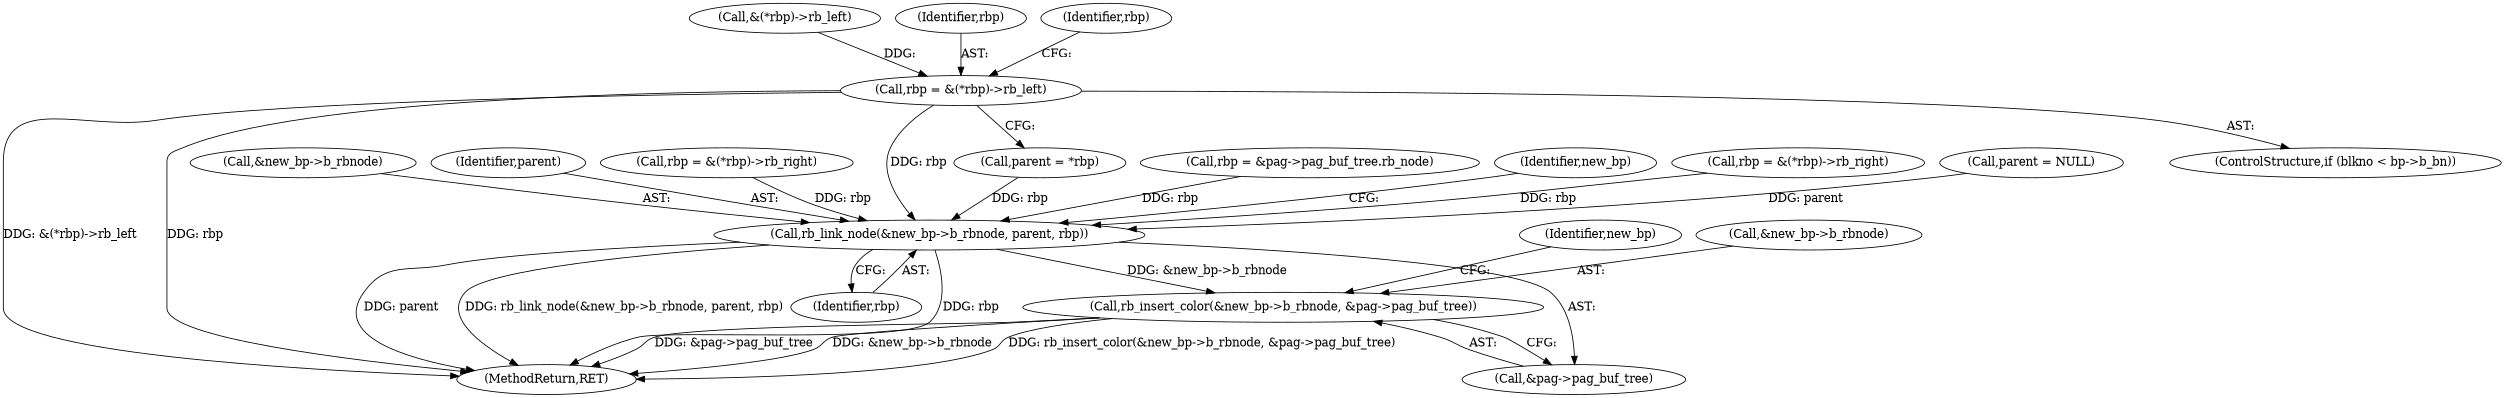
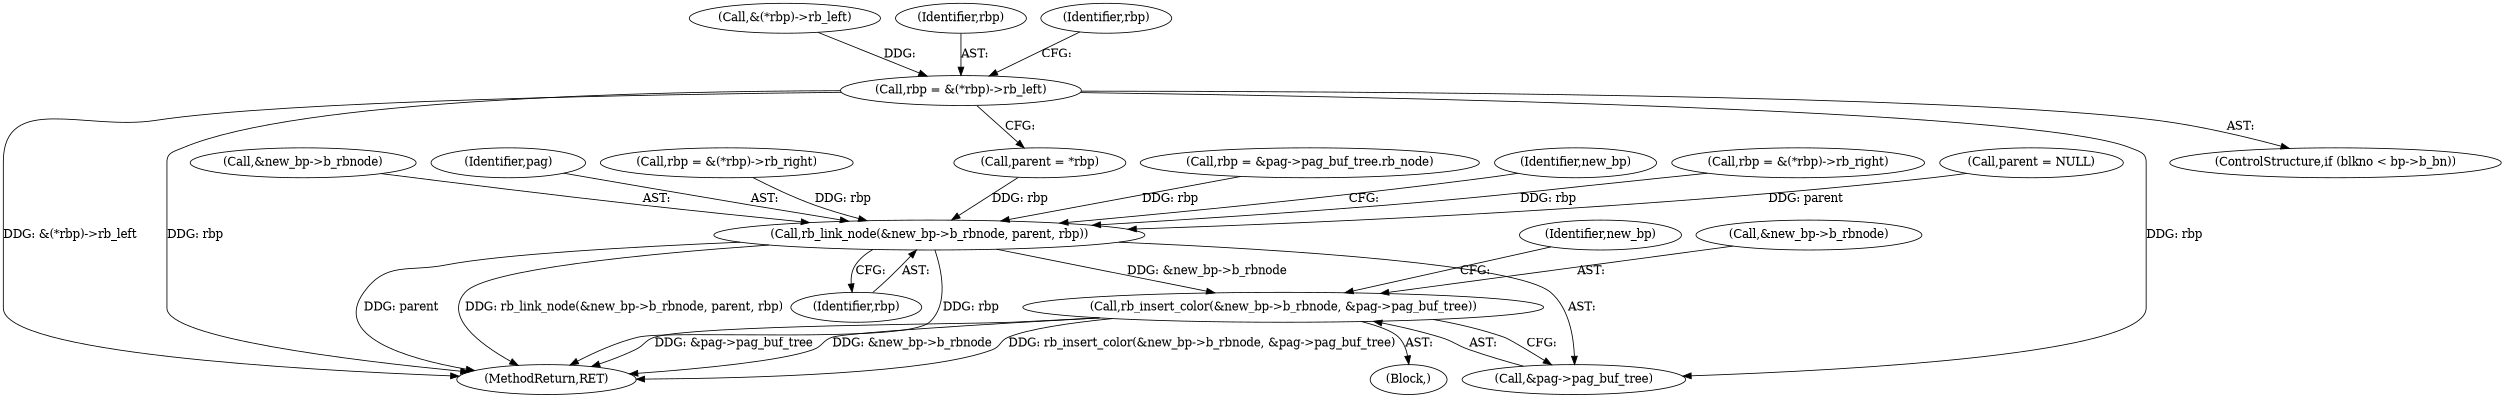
edge "(Call,rbp = &(*rbp)->rb_left)" -> "(Call,rb_link_node(&new_bp->b_rbnode, parent, rbp))": now "(Call,rbp = &(*rbp)->rb_left)" -> "(Call,&pag->pag_buf_tree)"
node "(Identifier,parent)": label "(Identifier,parent)" -> "(Identifier,pag)"
node "(Block,)": added
